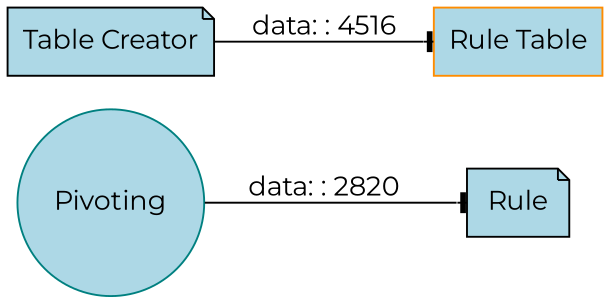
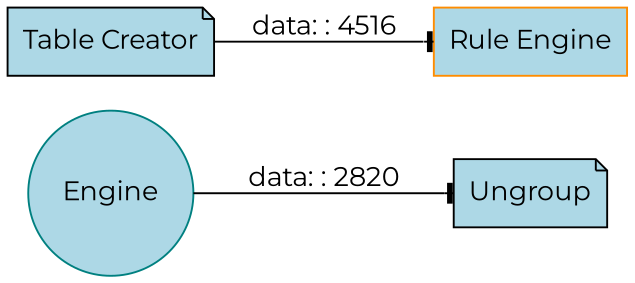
node "Rule Table": label "Rule Table" -> "Rule Engine"
node "Pivoting": label "Pivoting" -> "Engine"
node "Rule": label "Rule" -> "Ungroup"
